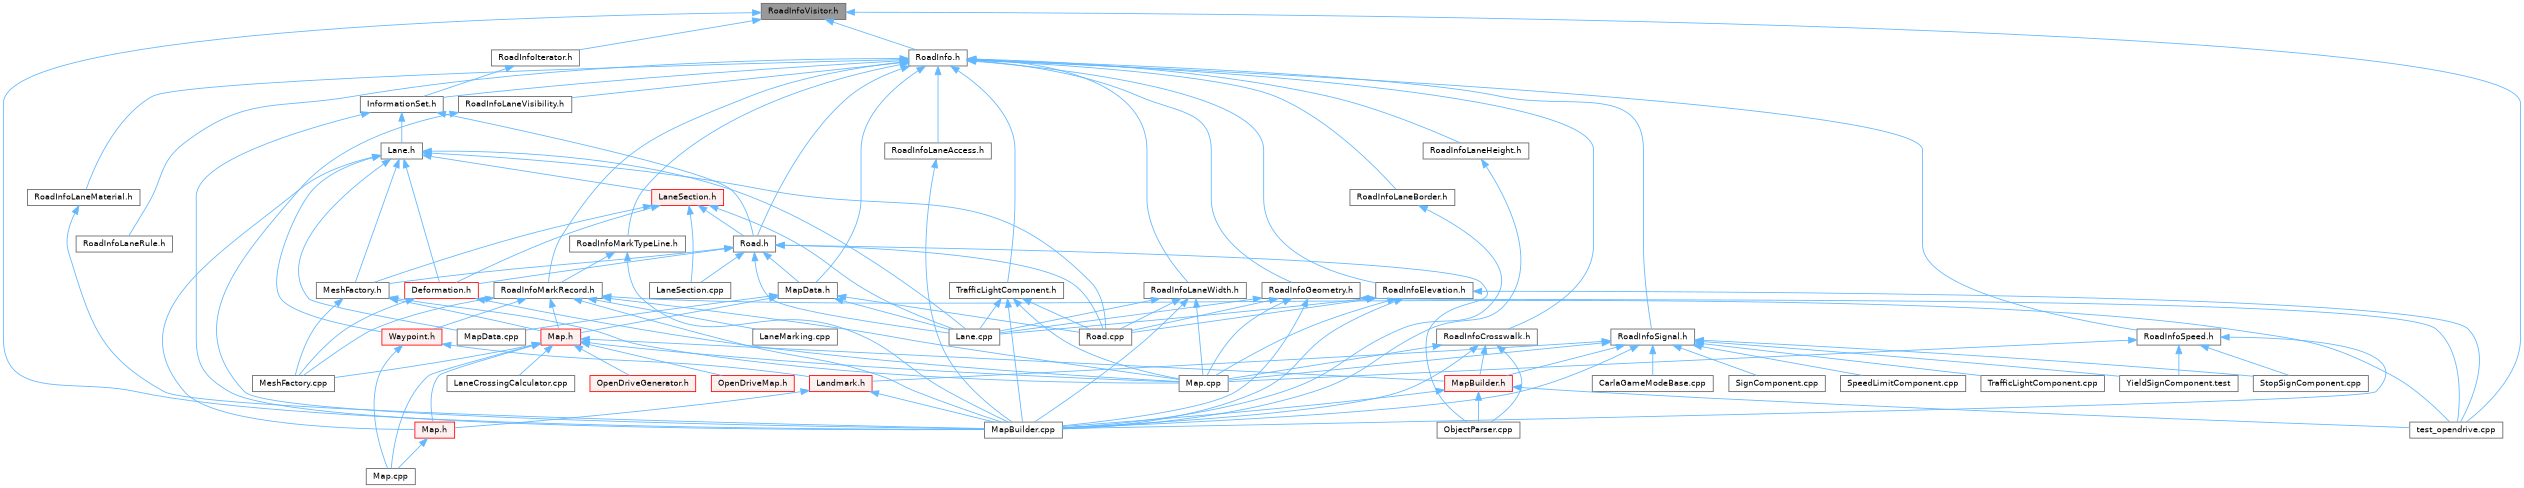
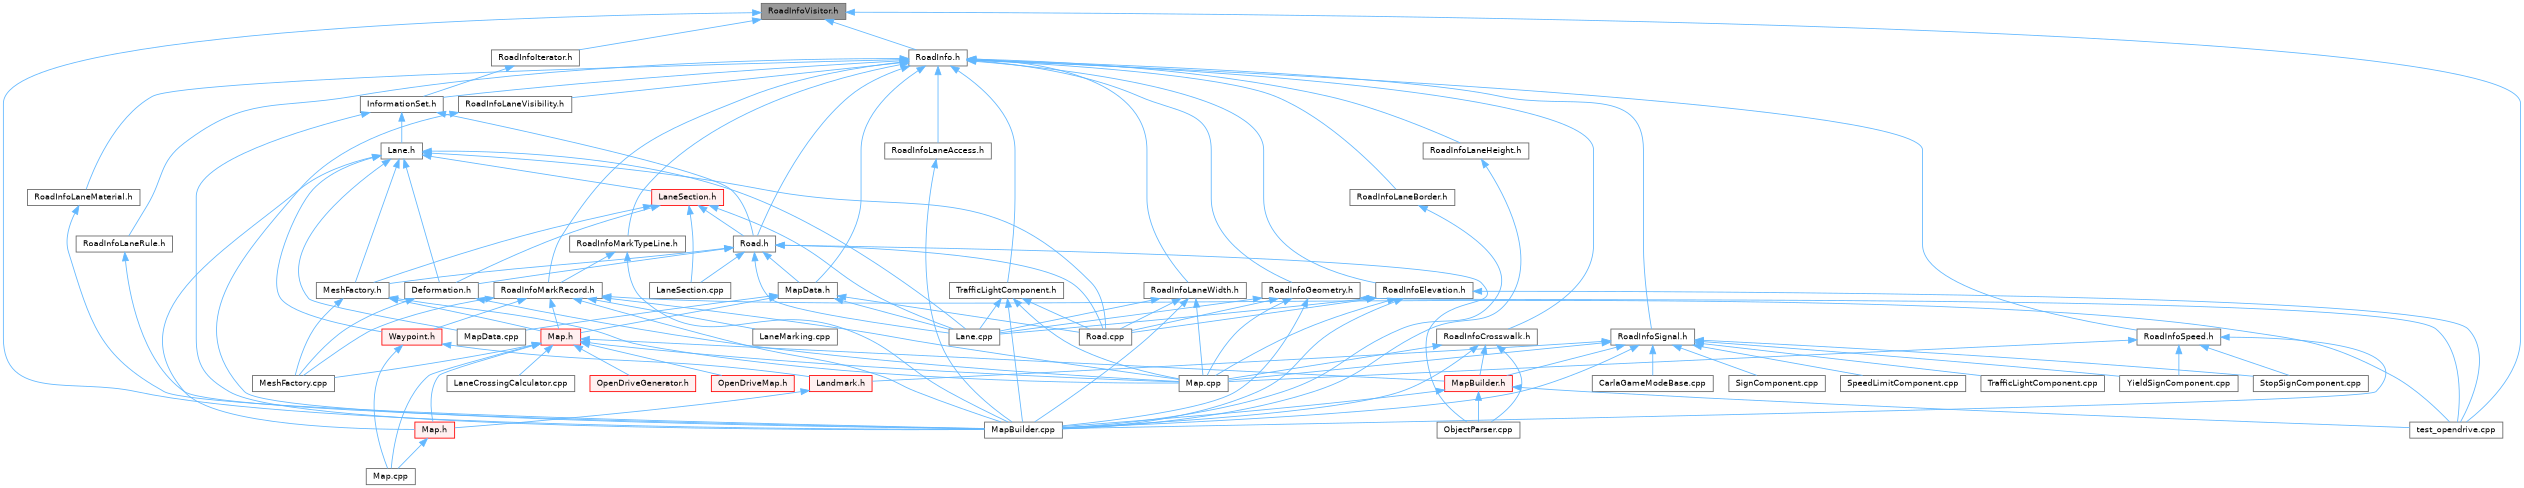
node "Deformation.h": color red -> grey40
node "YieldSignComponent.test": label "YieldSignComponent.test" -> "YieldSignComponent.cpp"
edge "MapBuilder.cpp" -> "Landmark.h": now "MapBuilder.cpp" -> "RoadInfoLaneRule.h"
